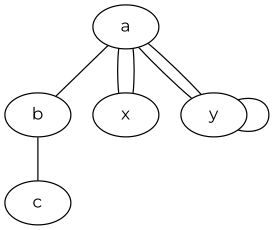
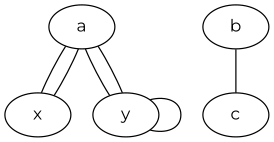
edge "a" -- "b": removed
